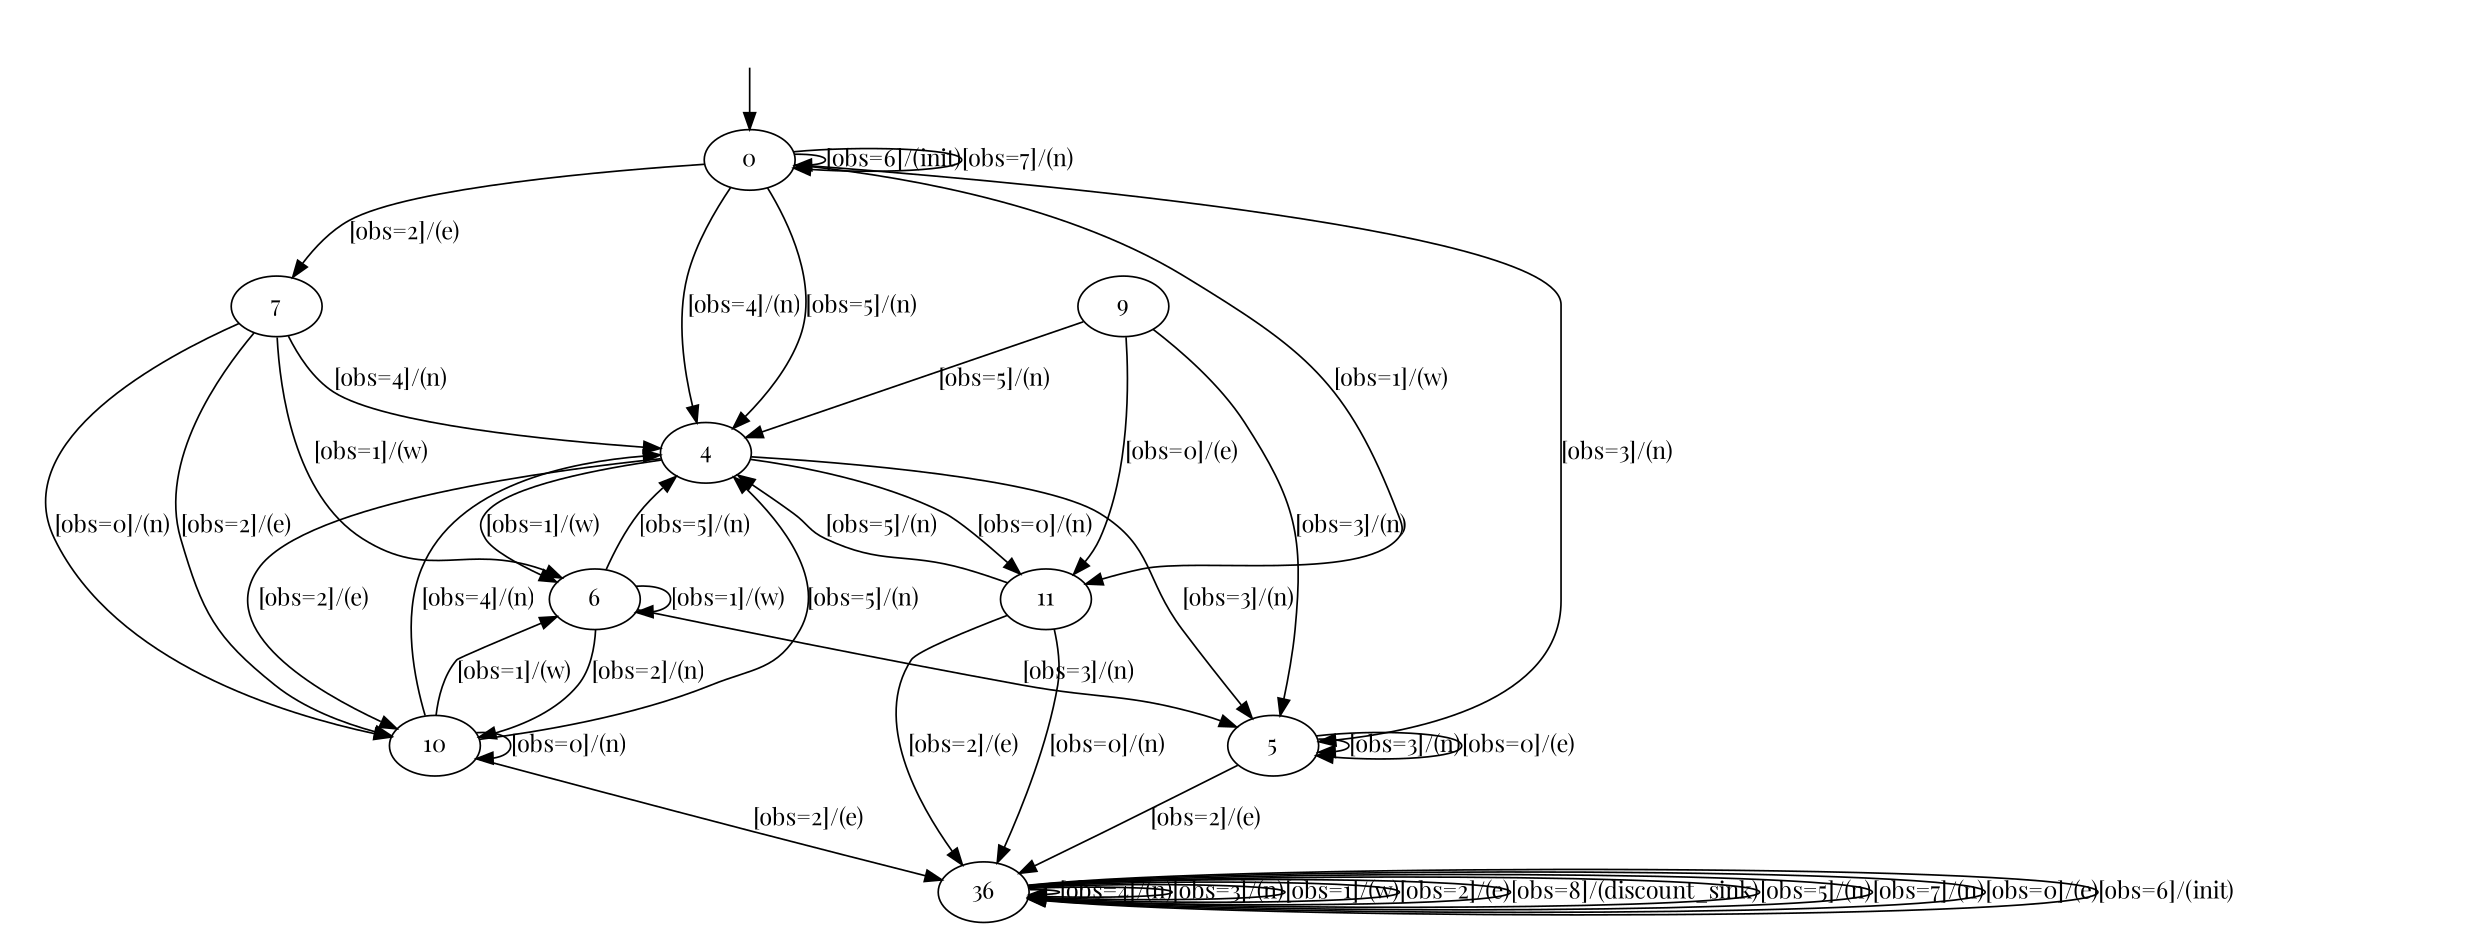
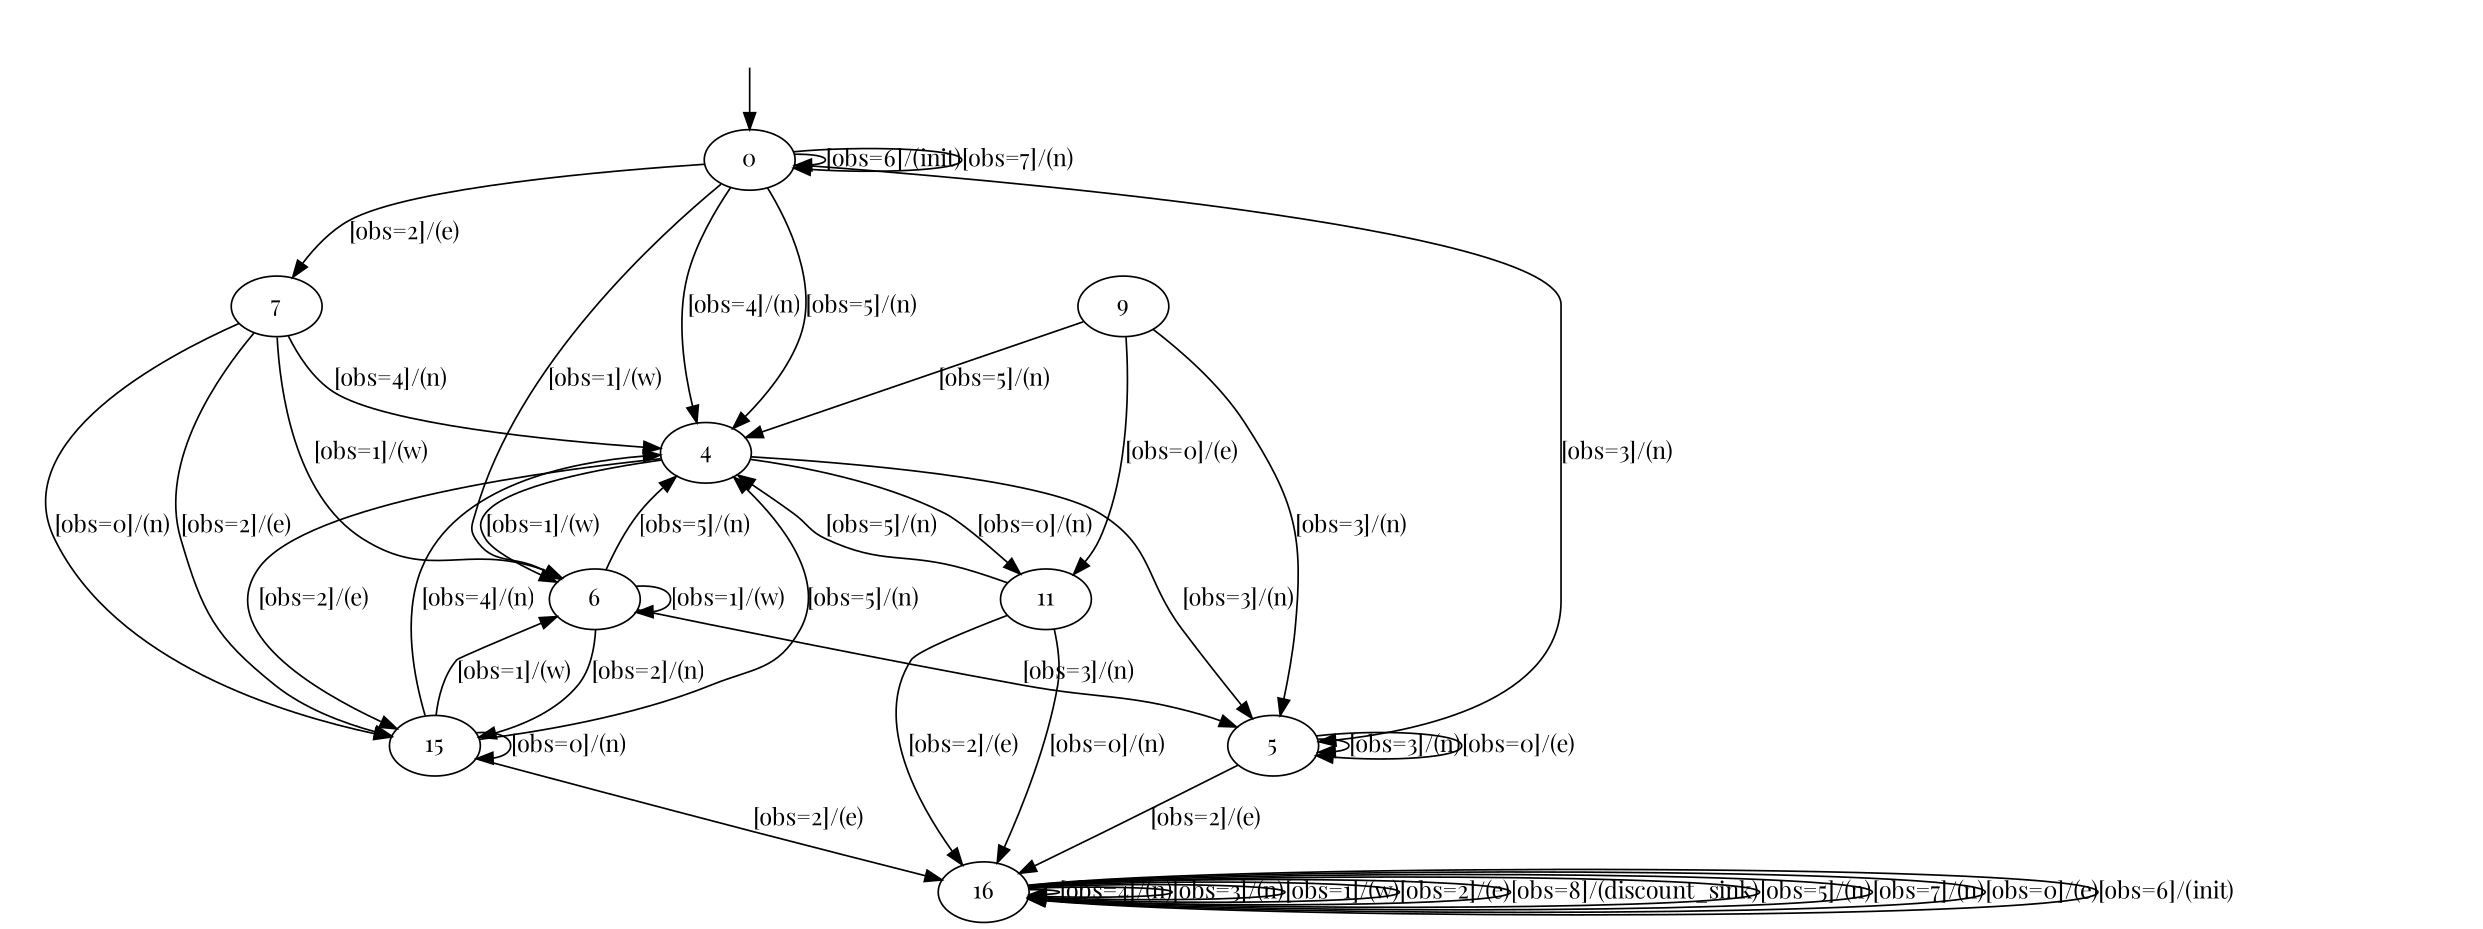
edge "0" -> "11": now "0" -> "6"
node "10": label "10" -> "15"
node "36": label "36" -> "16"
